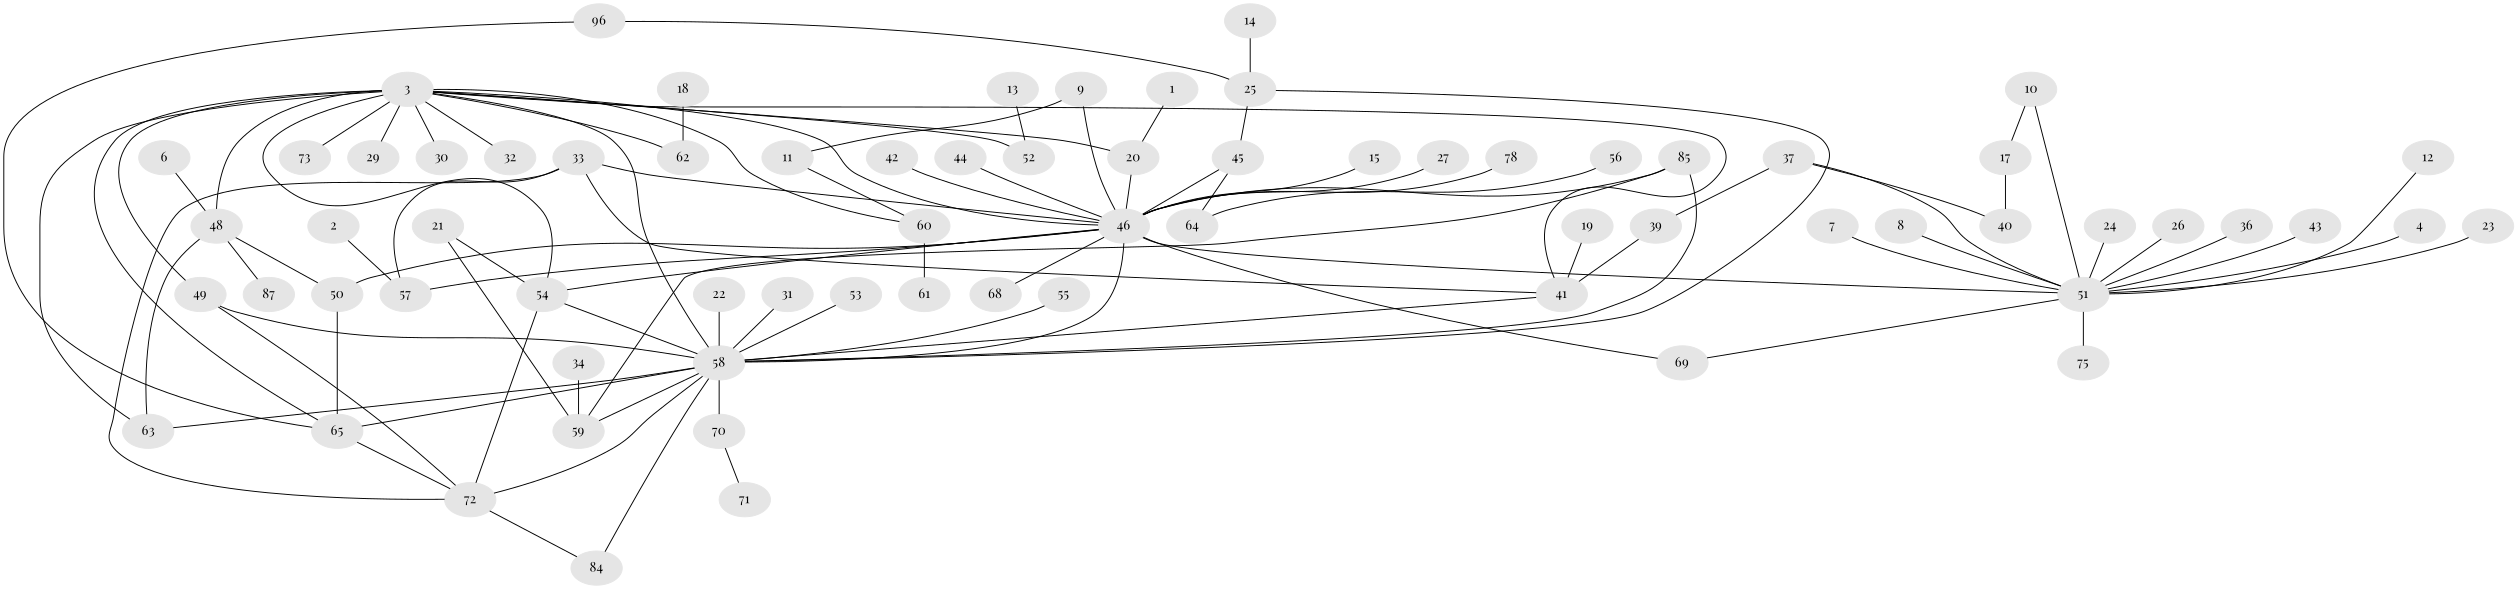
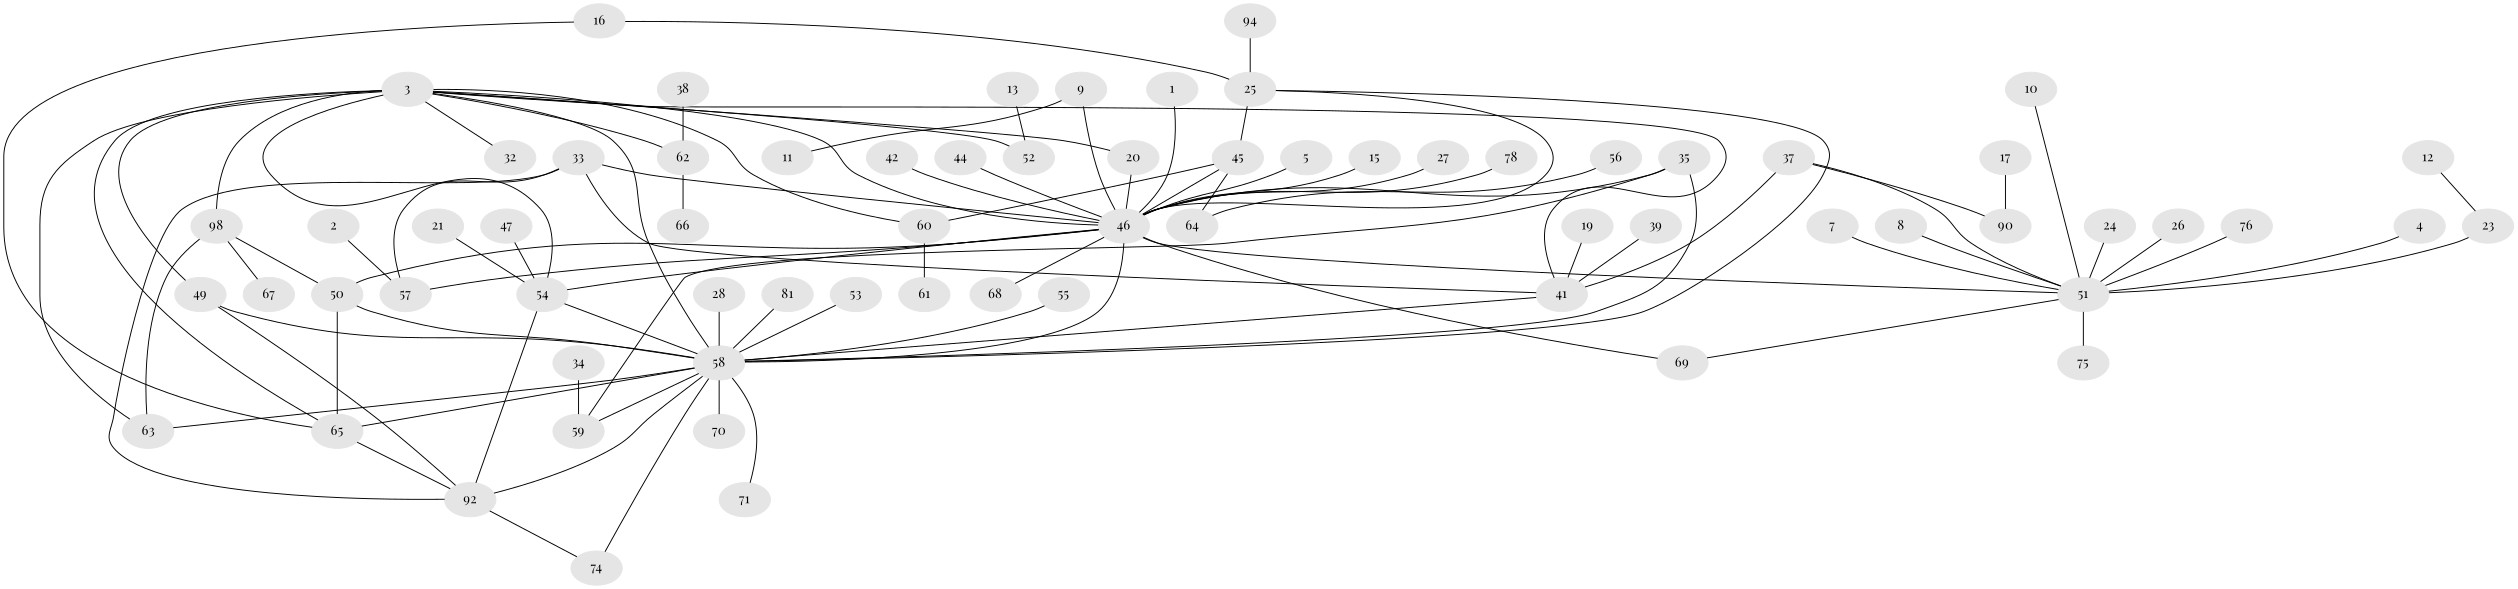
node "96": label "96" -> "16"
node "14": label "14" -> "94"
node "18": label "18" -> "38"
edge "10" -- "17": removed
edge "1" -- "20": now "1" -- "46"
node "6": removed
node "73": removed
node "29": removed
node "30": removed
node "5": added
node "85": label "85" -> "35"
edge "11" -- "60": now "45" -- "60"
edge "37" -- "39": now "37" -- "41"
edge "25" -- "46": added
node "48": label "48" -> "98"
node "47": added
node "66": added
node "40": label "40" -> "90"
node "36": label "36" -> "76"
node "43": removed
edge "12" -- "51": now "12" -- "23"
node "87": label "87" -> "67"
node "22": label "22" -> "28"
node "31": label "31" -> "81"
edge "21" -- "59": removed
edge "50" -- "58": added
edge "70" -- "71": now "58" -- "71"
node "72": label "72" -> "92"
node "84": label "84" -> "74"
